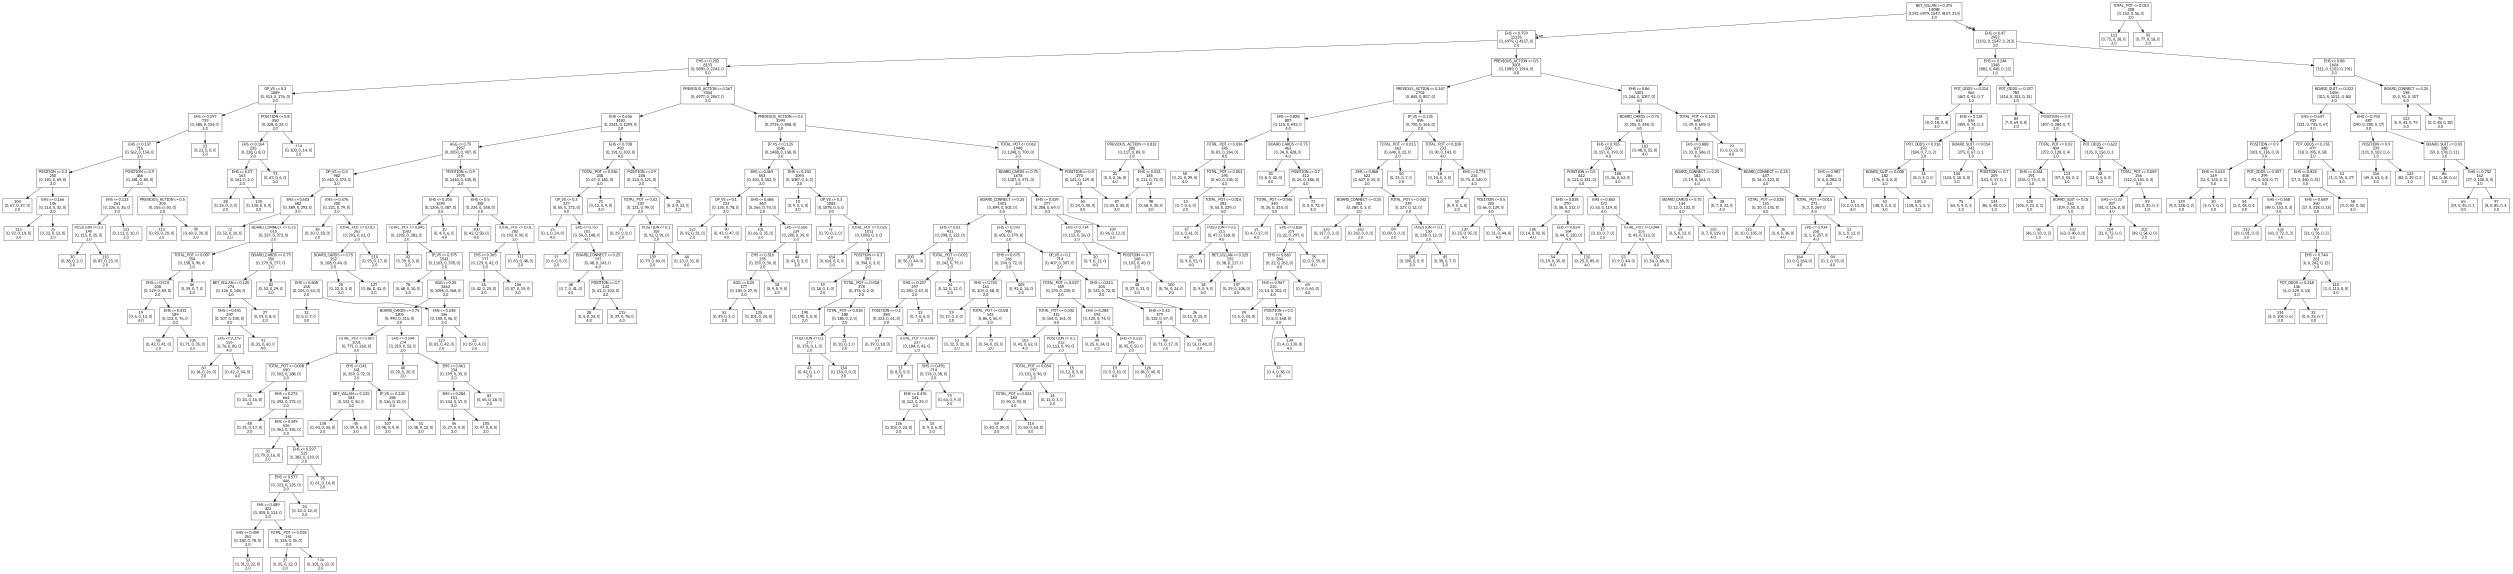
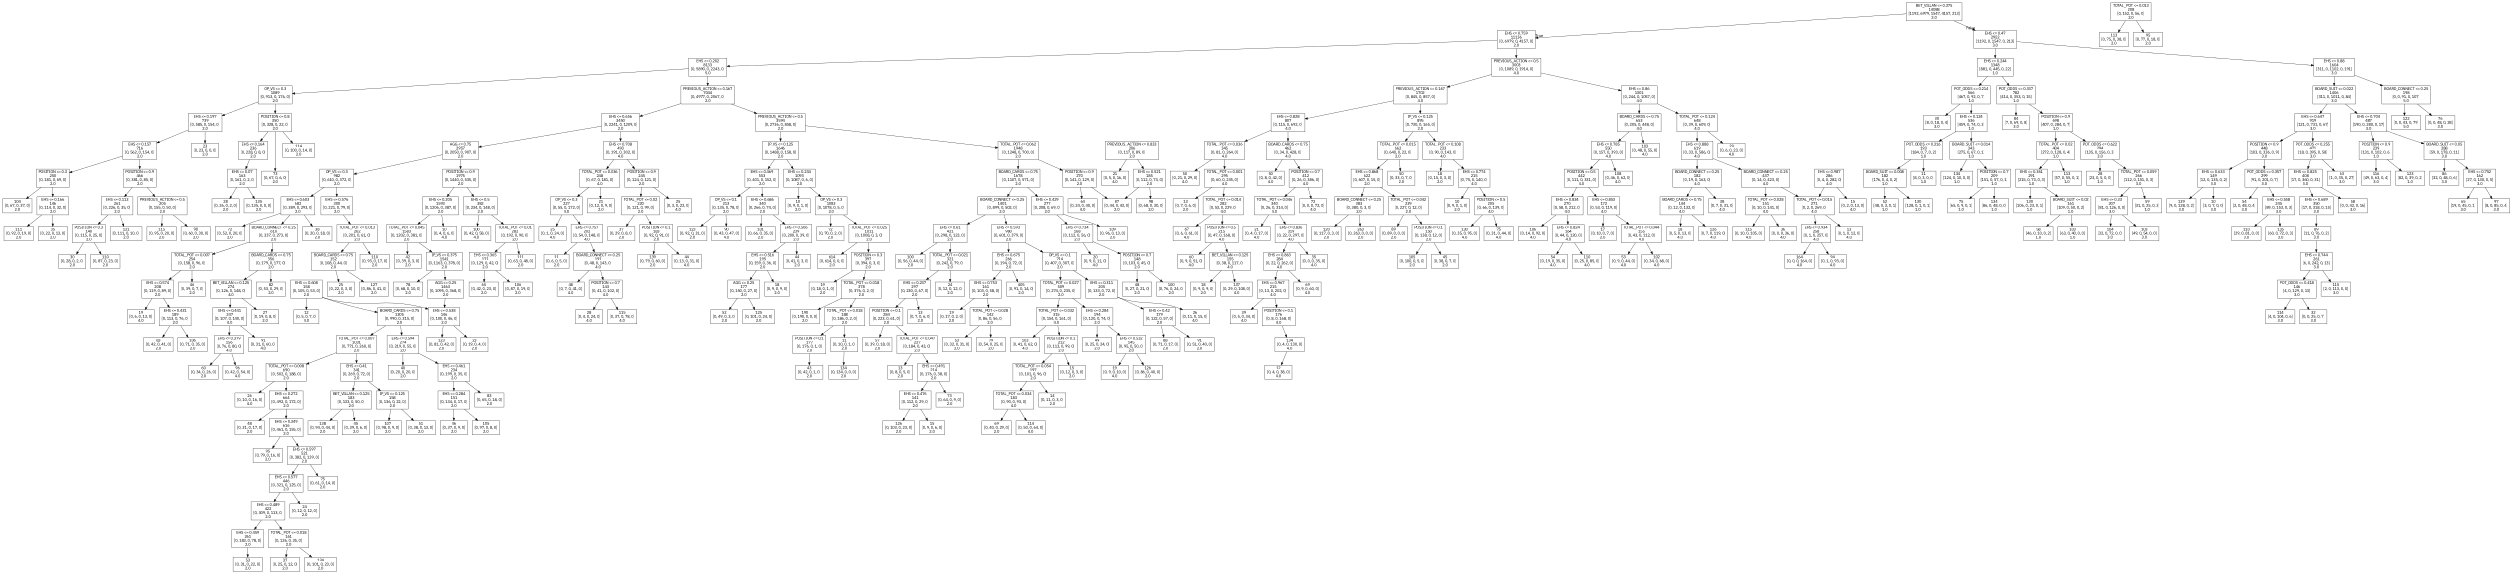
edge "122 [0, 0, 43, 0, 79] 5.0" -> "BOARD_CONNECT <= 0.25 198 [0, 0, 91, 0, 107] 5.0": reversed
edge "EHS <= 0.164 236 [0, 228, 0, 8, 0] 2.0" -> "73 [0, 67, 0, 6, 0] 2.0": now "POSITION <= 0.8 350 [0, 328, 0, 22, 0] 2.0" -> "73 [0, 67, 0, 6, 0] 2.0"
edge "EHS <= 0.576 300 [0, 221, 0, 79, 0] 2.0" -> "38 [0, 20, 0, 18, 0] 2.0": now "EHS <= 0.603 682 [0, 389, 0, 293, 0] 2.0" -> "38 [0, 20, 0, 18, 0] 2.0"
edge "AGG <= 0.25 1463 [0, 1095, 0, 368, 0] 2.0" -> "BOARD_CARDS <= 0.75 1305 [0, 990, 0, 315, 0] 2.0": now "EHS <= 0.608 158 [0, 105, 0, 53, 0] 2.0" -> "BOARD_CARDS <= 0.75 1305 [0, 990, 0, 315, 0] 2.0"
edge "POSITION <= 0.1 176 [0, 8, 0, 168, 0] 4.0" -> "12 [0, 4, 0, 38, 0] 4.0": now "134 [0, 4, 0, 130, 0] 4.0" -> "12 [0, 4, 0, 38, 0] 4.0"
edge "POSITION <= 0.1 177 [0, 176, 0, 1, 0] 2.0" -> "134 [0, 134, 0, 0, 0] 2.0": now "11 [0, 10, 0, 1, 0] 2.0" -> "134 [0, 134, 0, 0, 0] 2.0"
